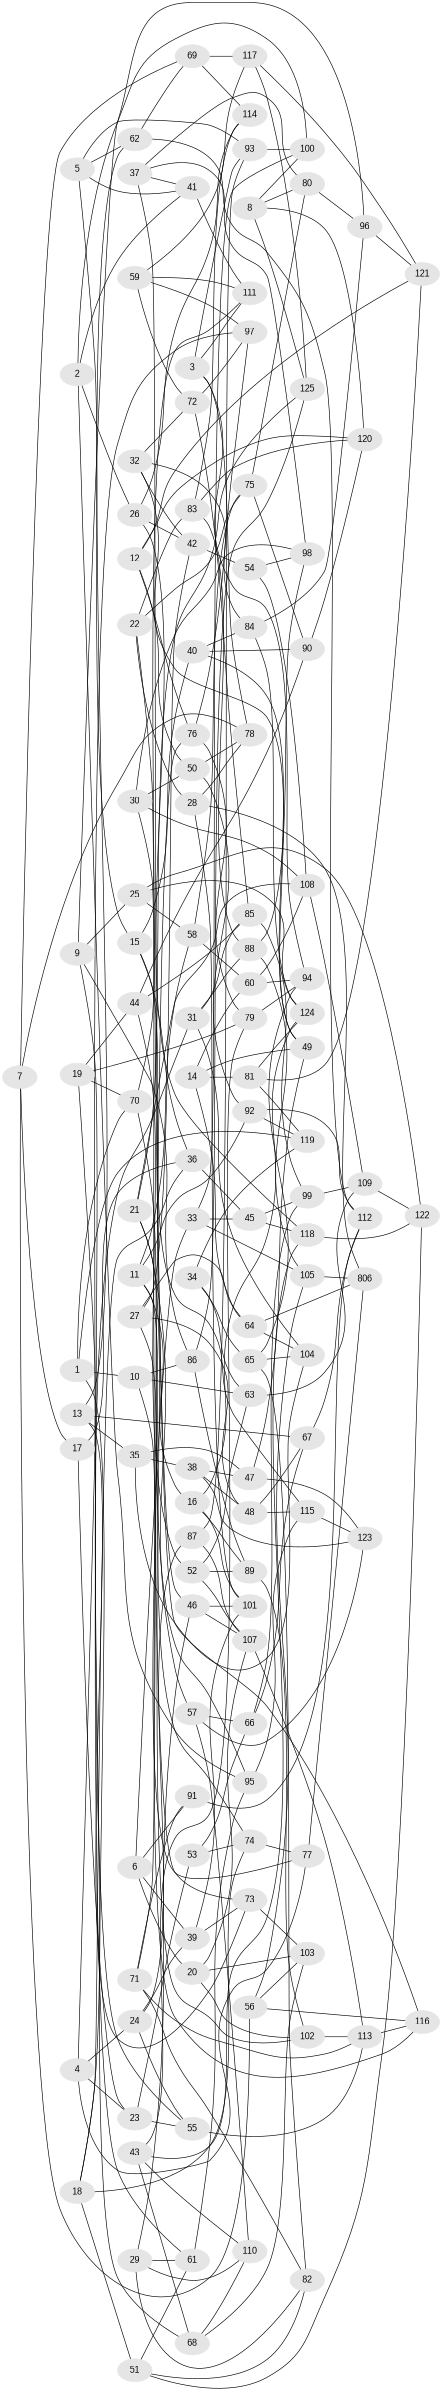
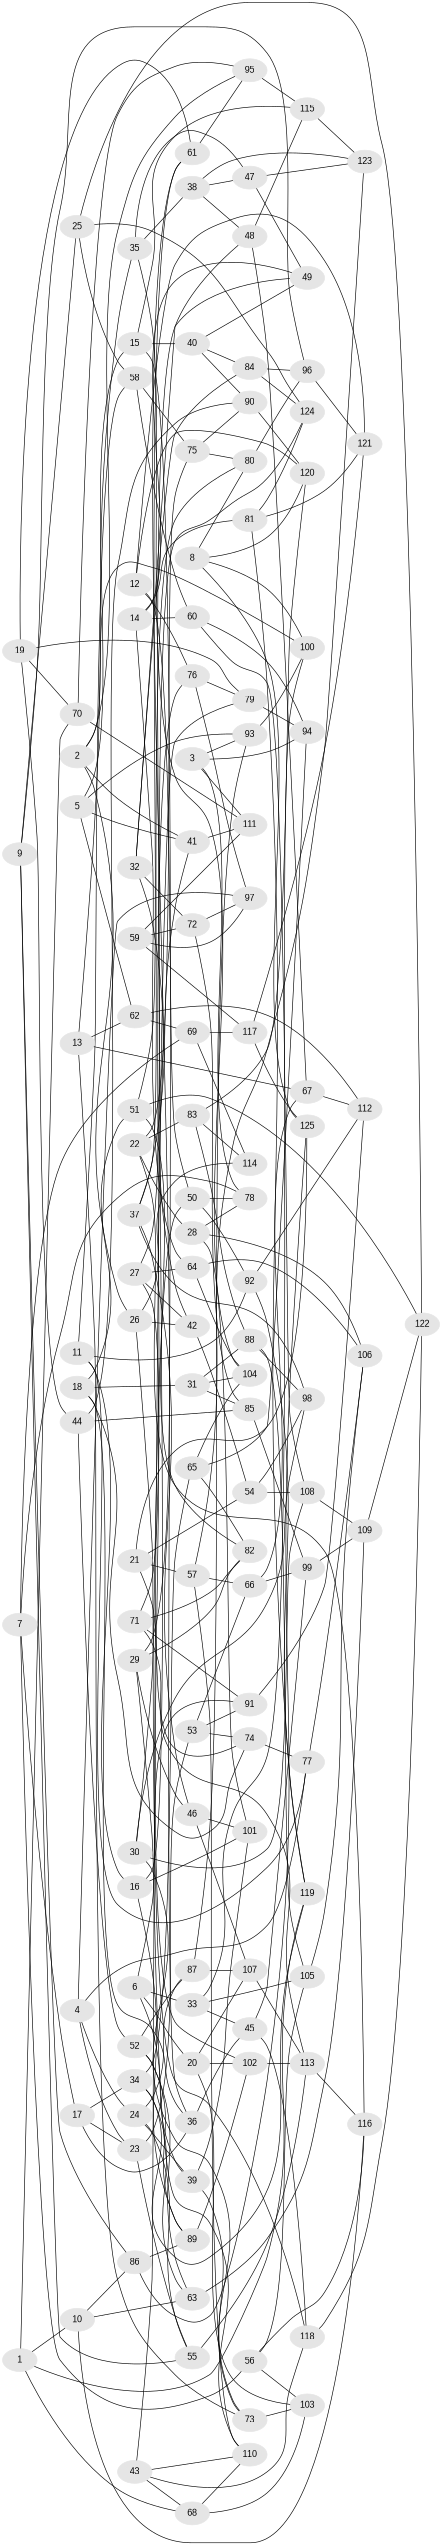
edge "108" -- "21": now "54" -- "21"
node "806": label "806" -> "106"
edge "52" -- "107": now "52" -- "87"
edge "91" -- "53": added
edge "34" -- "17": added
